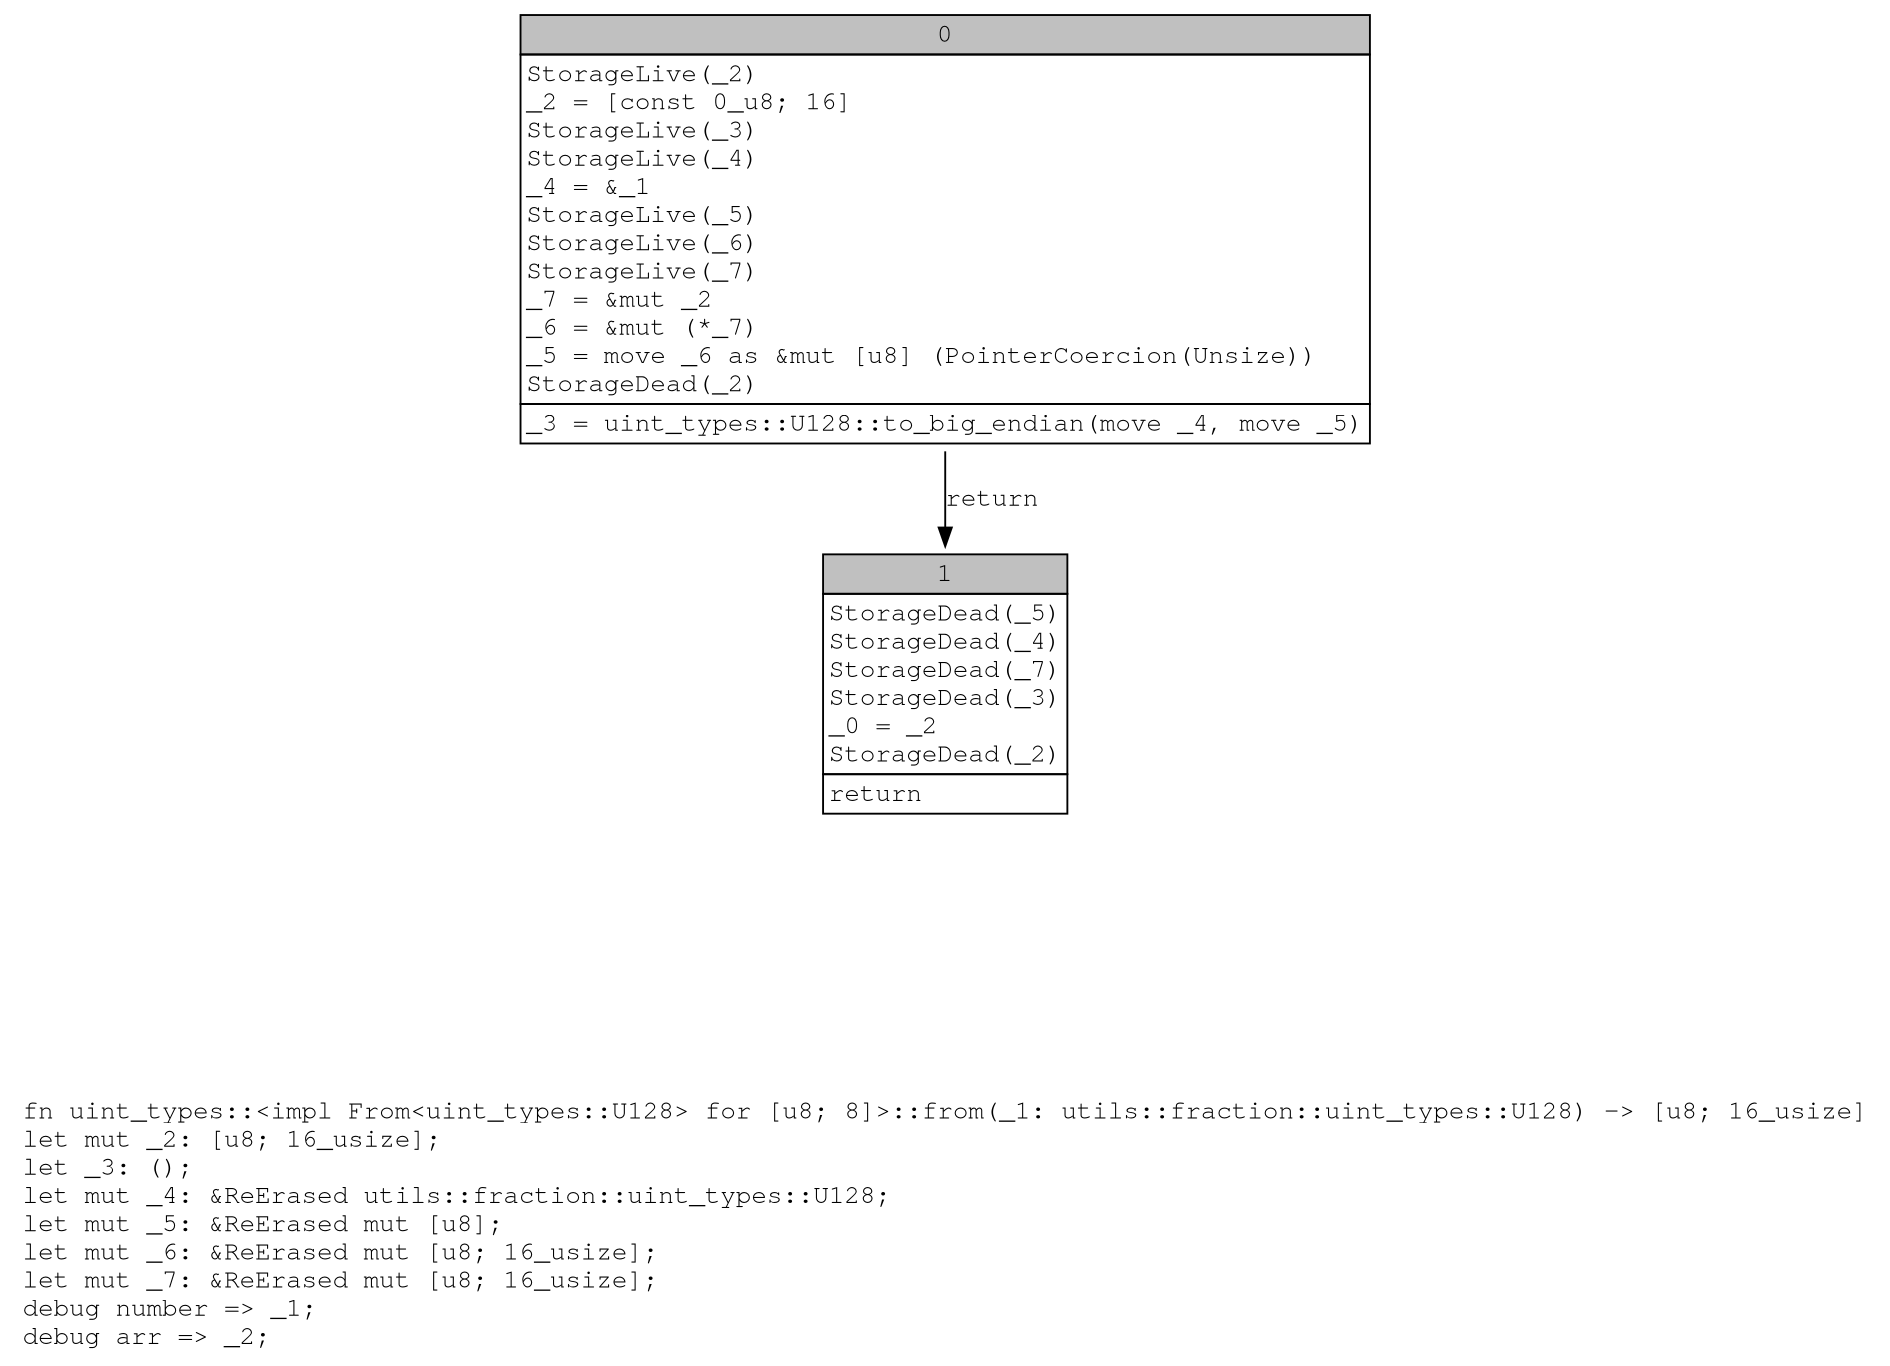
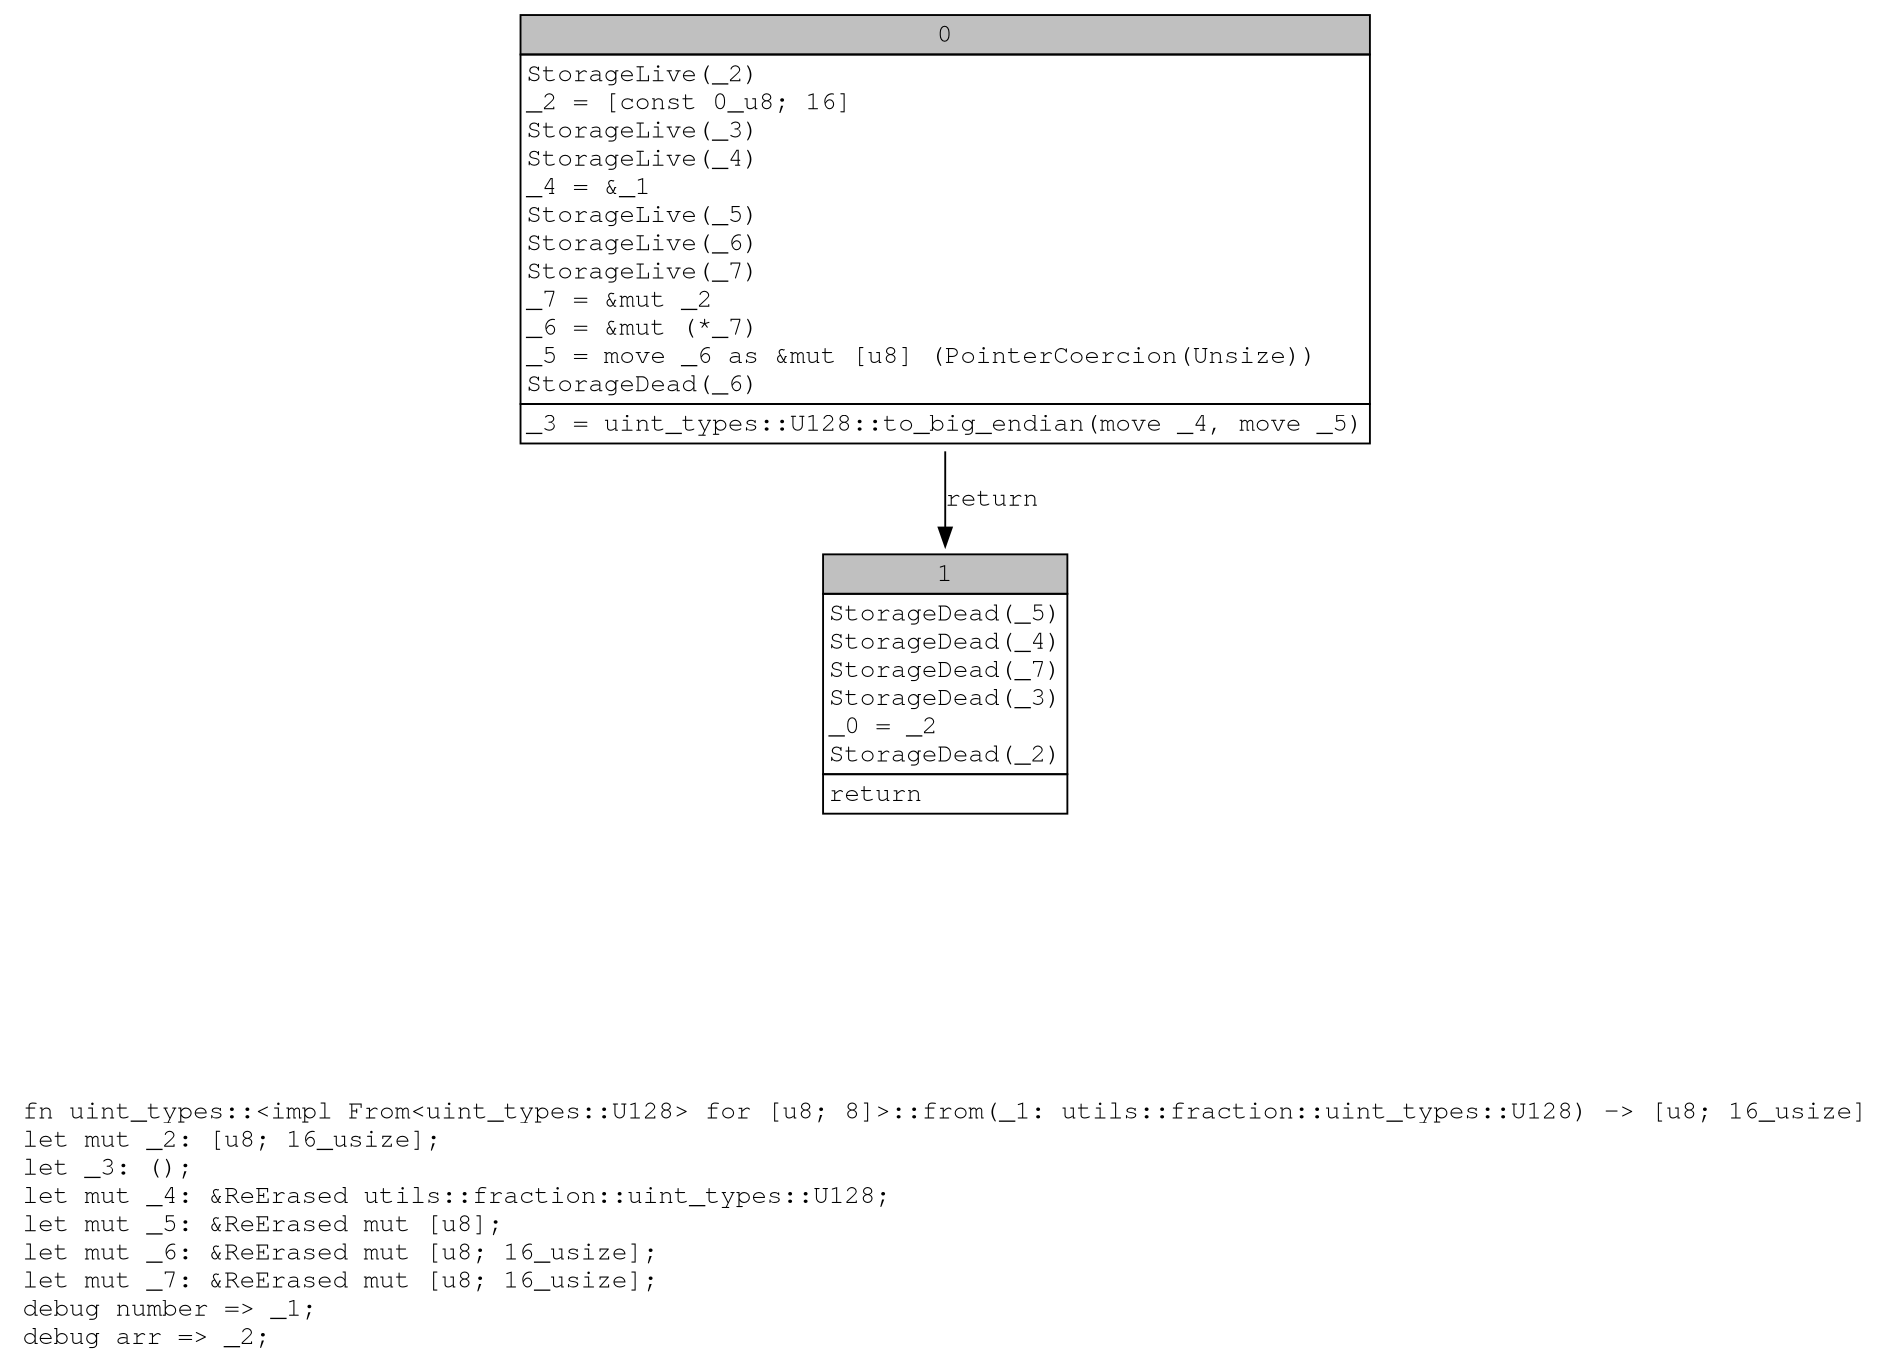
node "0": text "StorageDead(_2)" -> "StorageDead(_6)"
